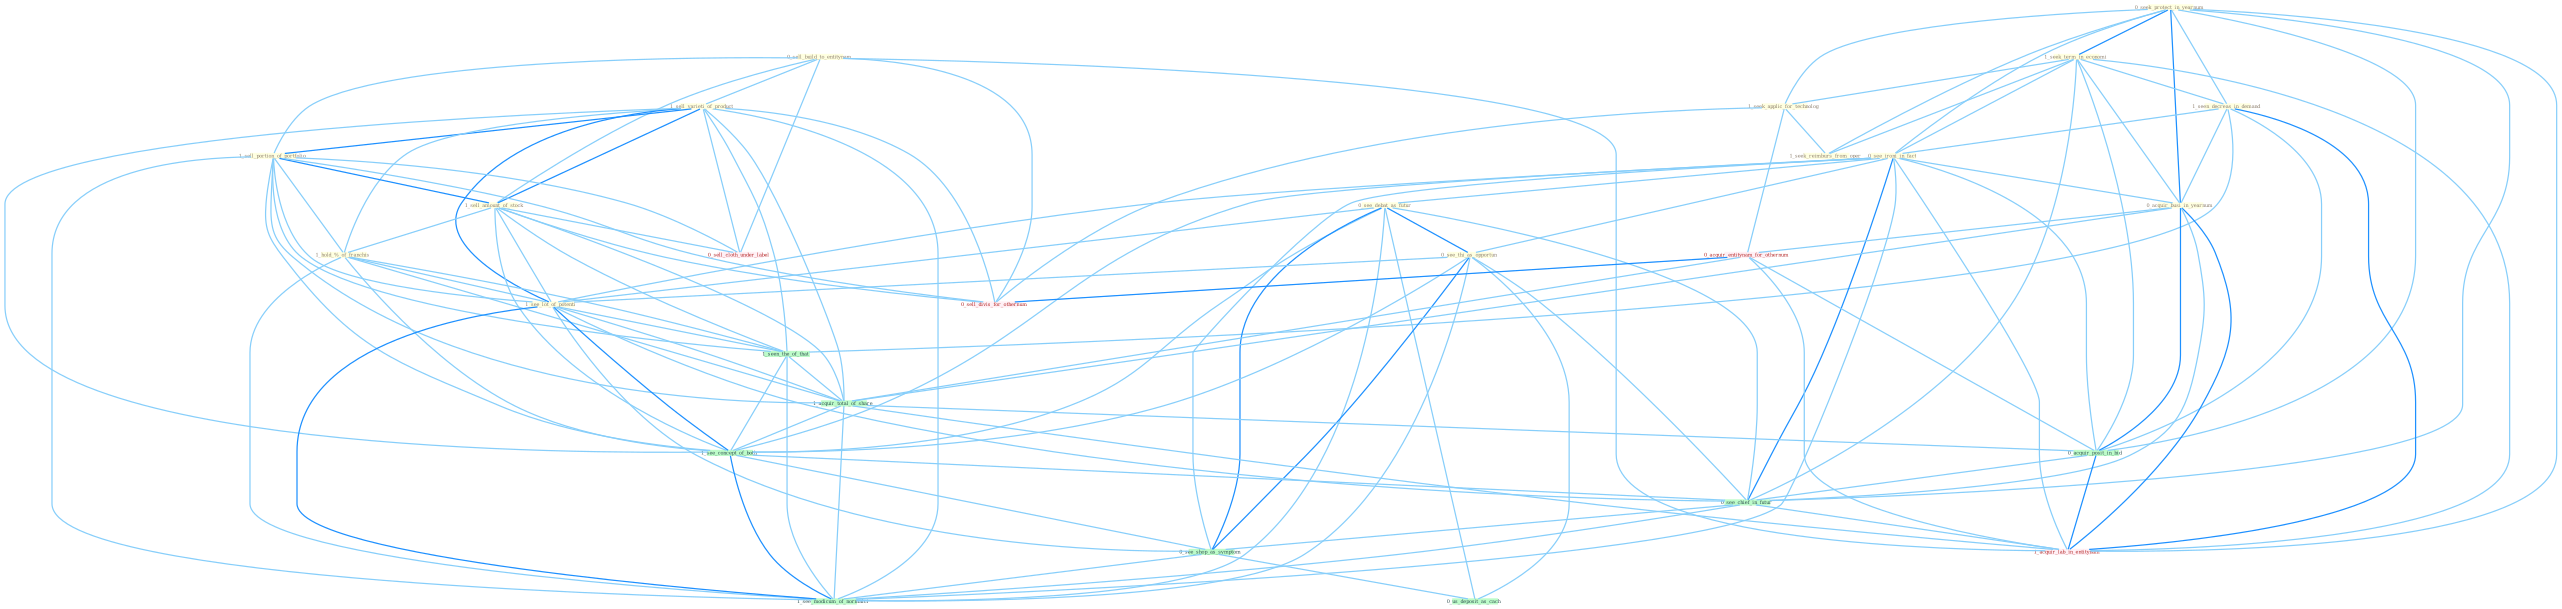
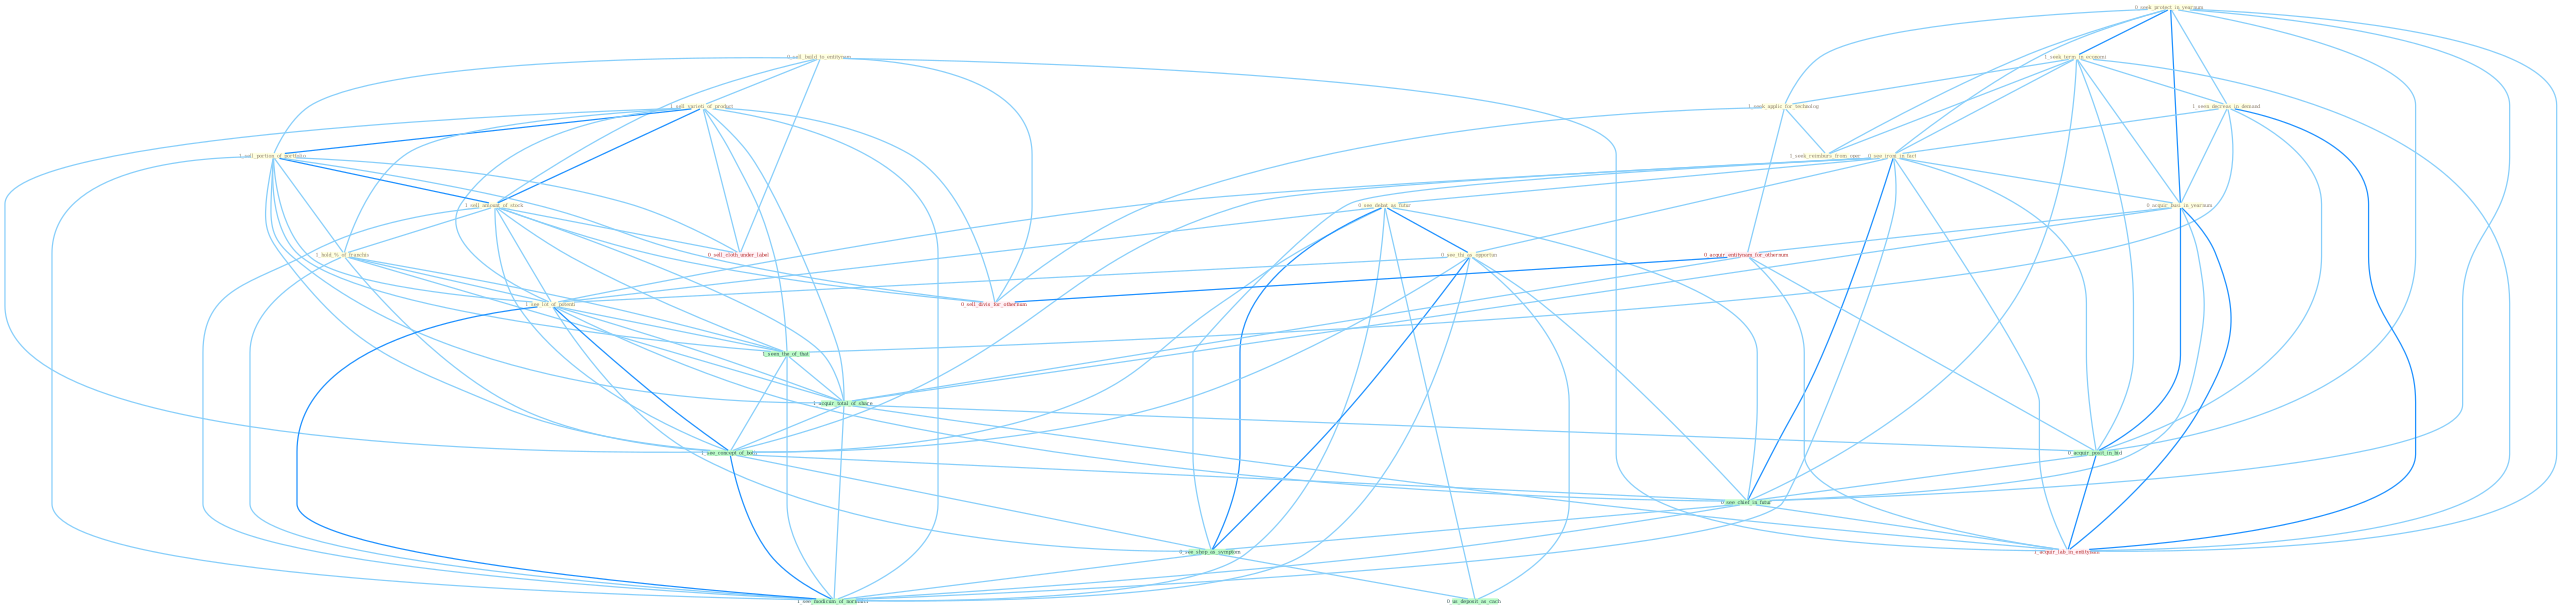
edge "1_sell_varieti_of_product" -- "1_see_lot_of_potenti": color #1e90ff -> #87cefa
edge "1_sell_amount_of_stock" -- "1_see_modicum_of_normalci": added
